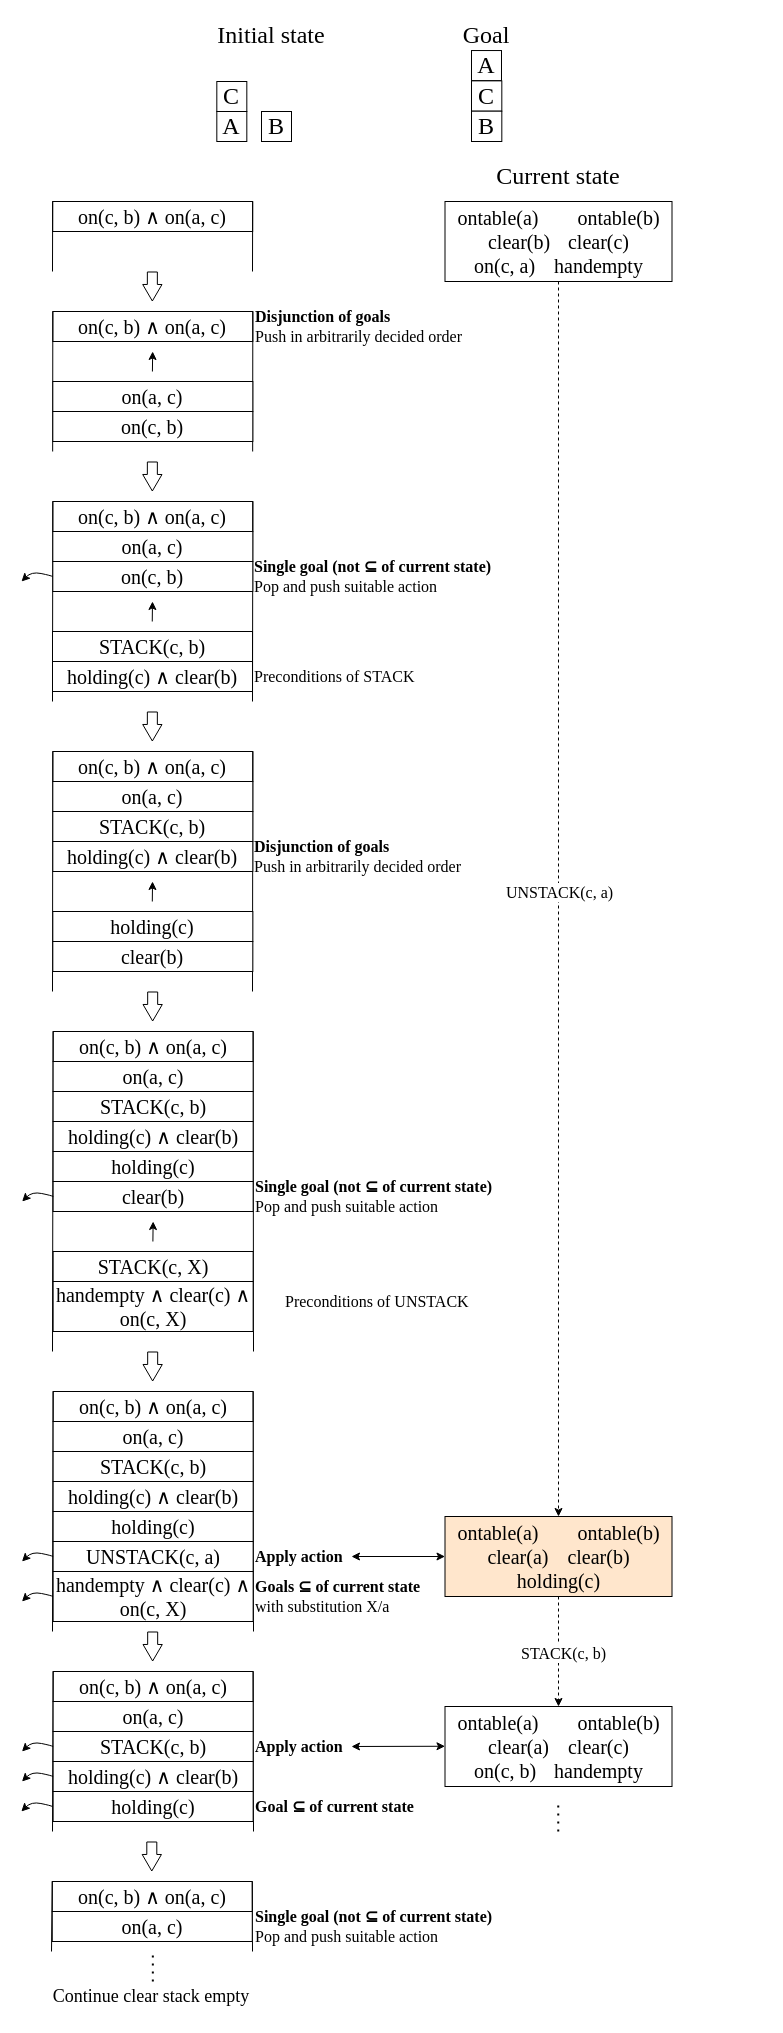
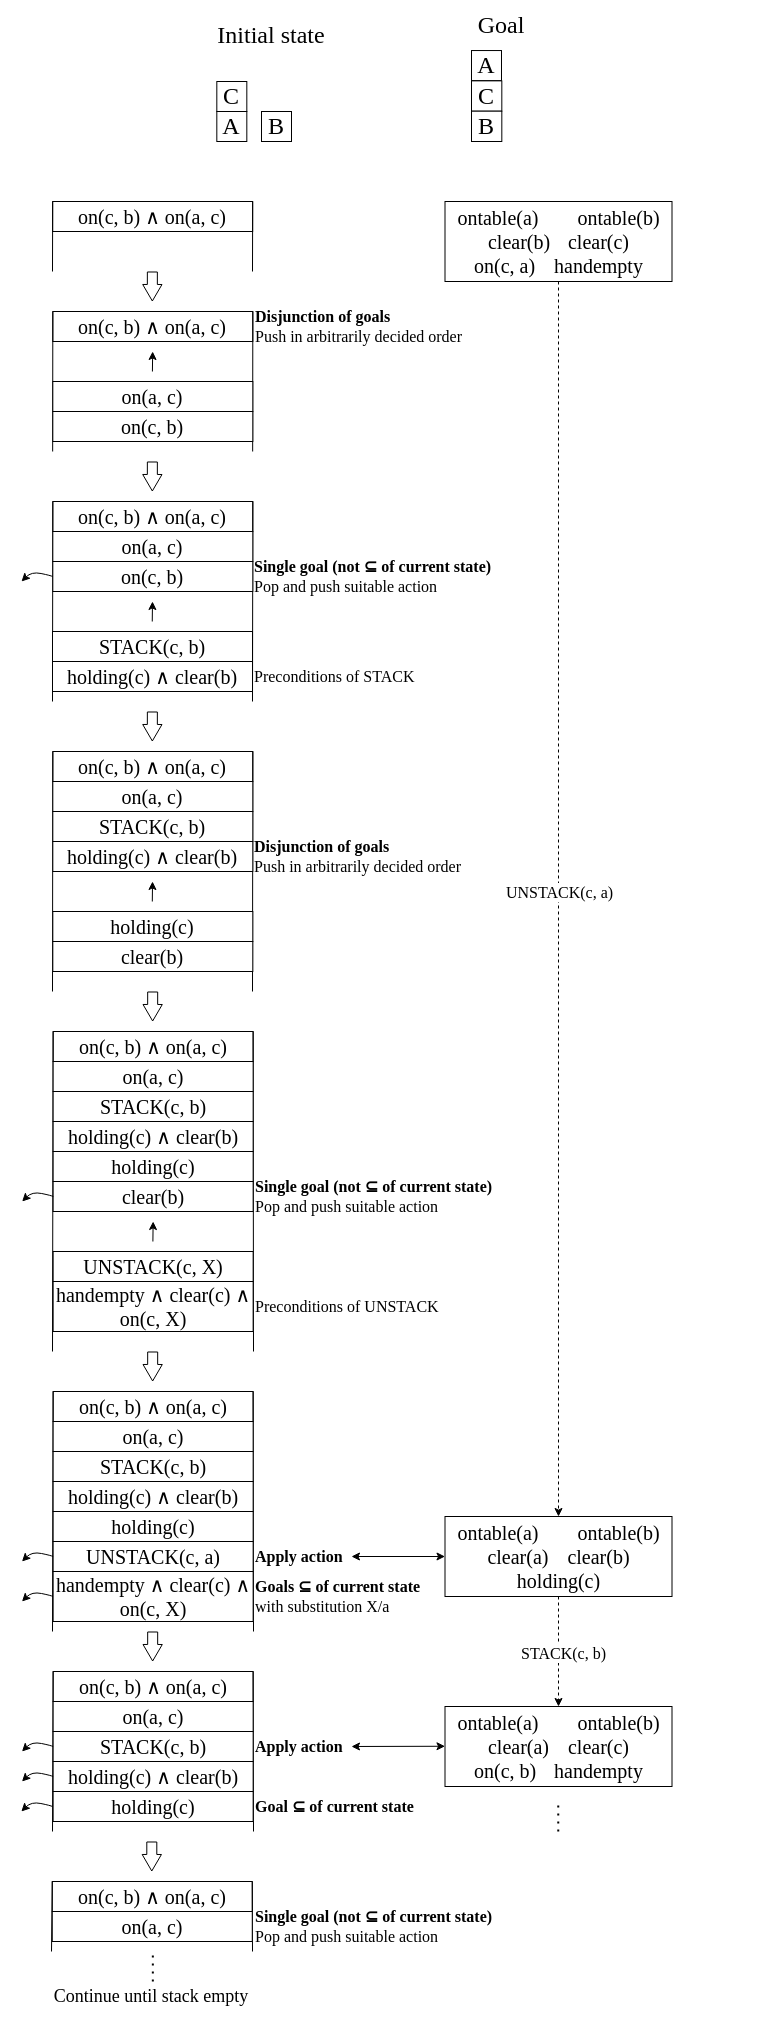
node "Goal": moved (487, 36) -> (502, 26)
node "Current state": removed
node "STACK(c, X)": label "STACK(c, X)" -> "UNSTACK(c, X)"
node "Preconditions of UNSTACK": moved (402, 1302) -> (372, 1307)
node "ontable(a) ontable(b) clear(a) clear(b) holding(c)": fillcolor #ffe6cc -> #ffffff
node "Continue clear stack empty": label "Continue clear stack empty" -> "Continue until stack empty"
